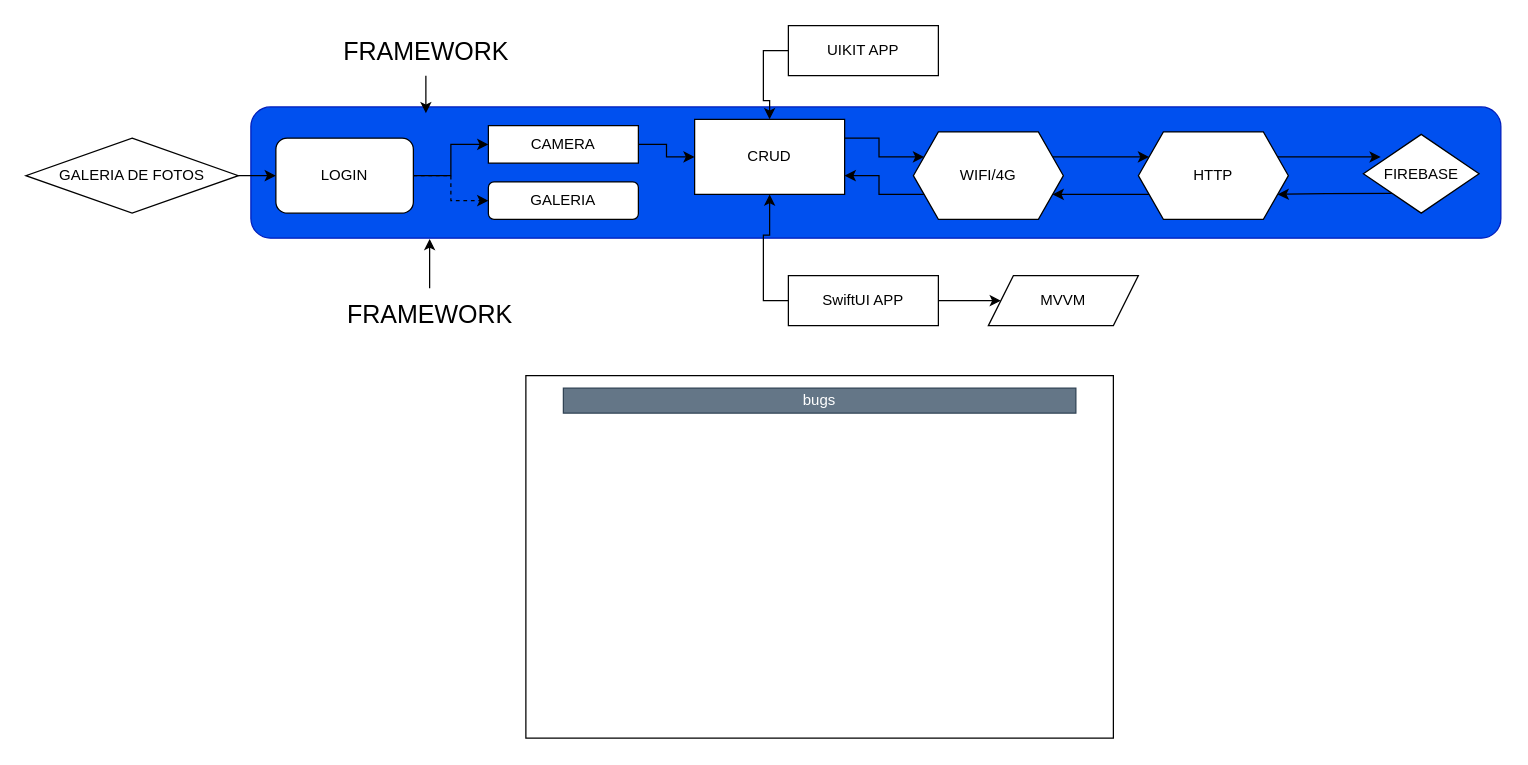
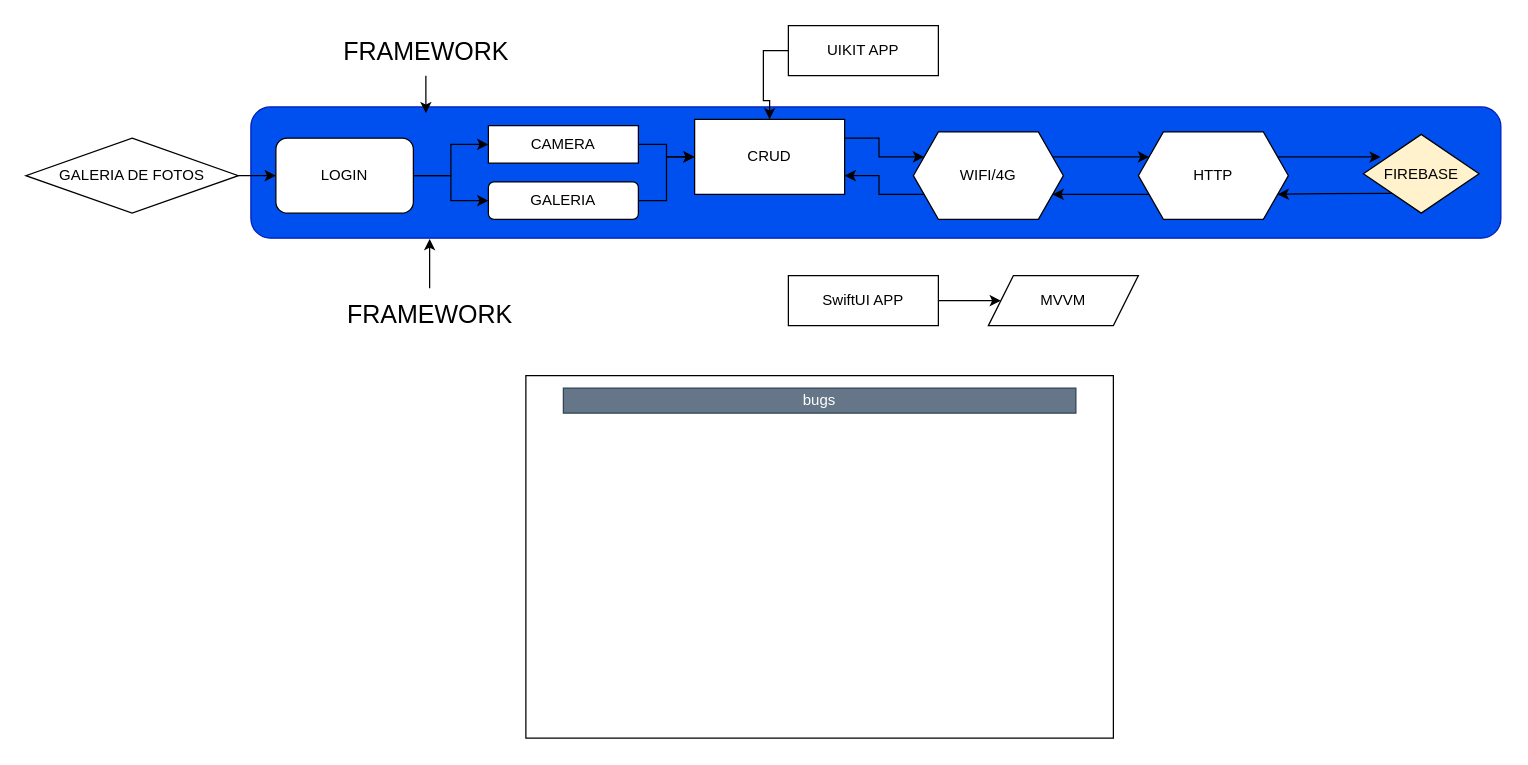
node "FIREBASE": fillcolor #ffffff -> #fff2cc
edge "GALERIA" -> "CRUD": added
edge "LOGIN" -> "GALERIA": style dashed -> solid
edge "SwiftUI APP" -> "CRUD": removed
